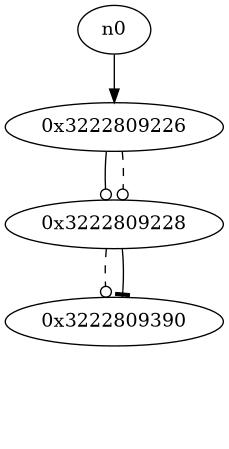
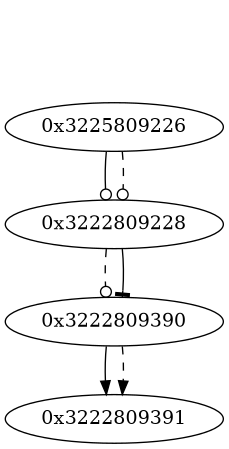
node "n0": removed
node "0x3222809226": label "0x3222809226" -> "0x3225809226"
node "0x3222809391": added
